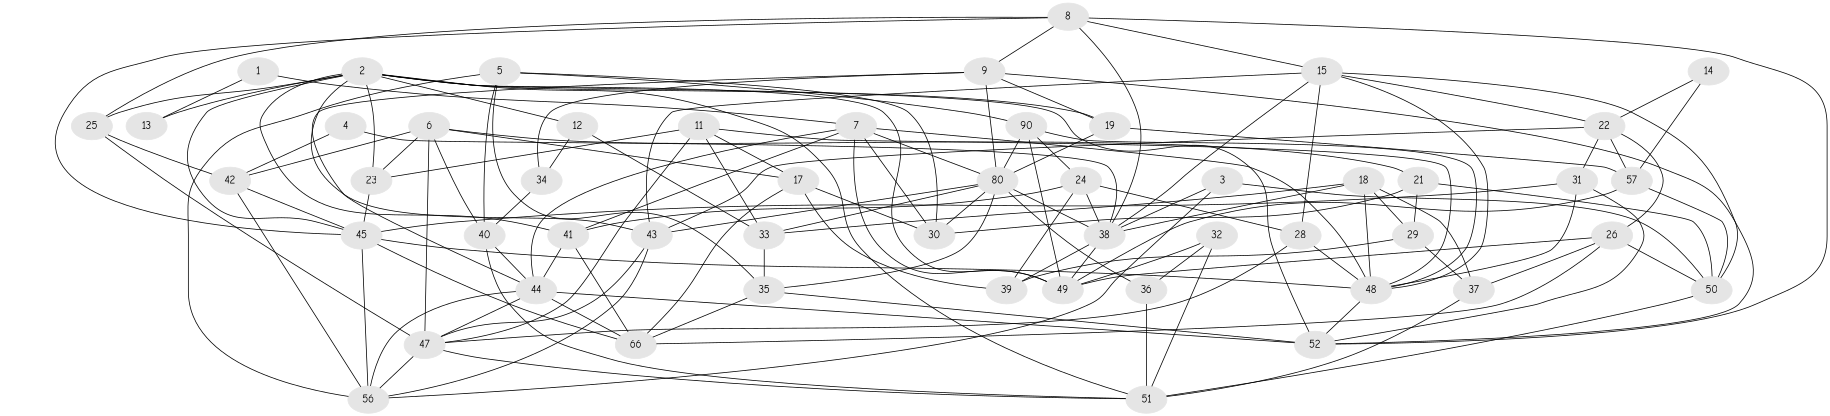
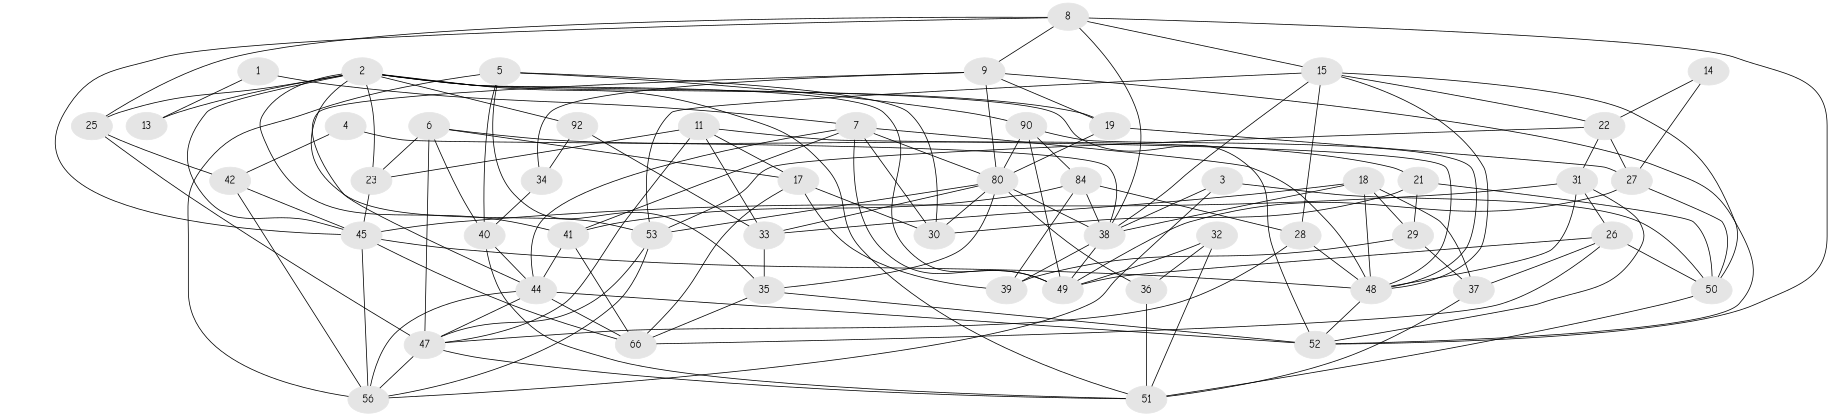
node "12": label "12" -> "92"
edge "6" -- "42": removed
edge "22" -- "26": now "31" -- "26"
node "24": label "24" -> "84"
node "57": label "57" -> "27"
node "43": label "43" -> "53"
